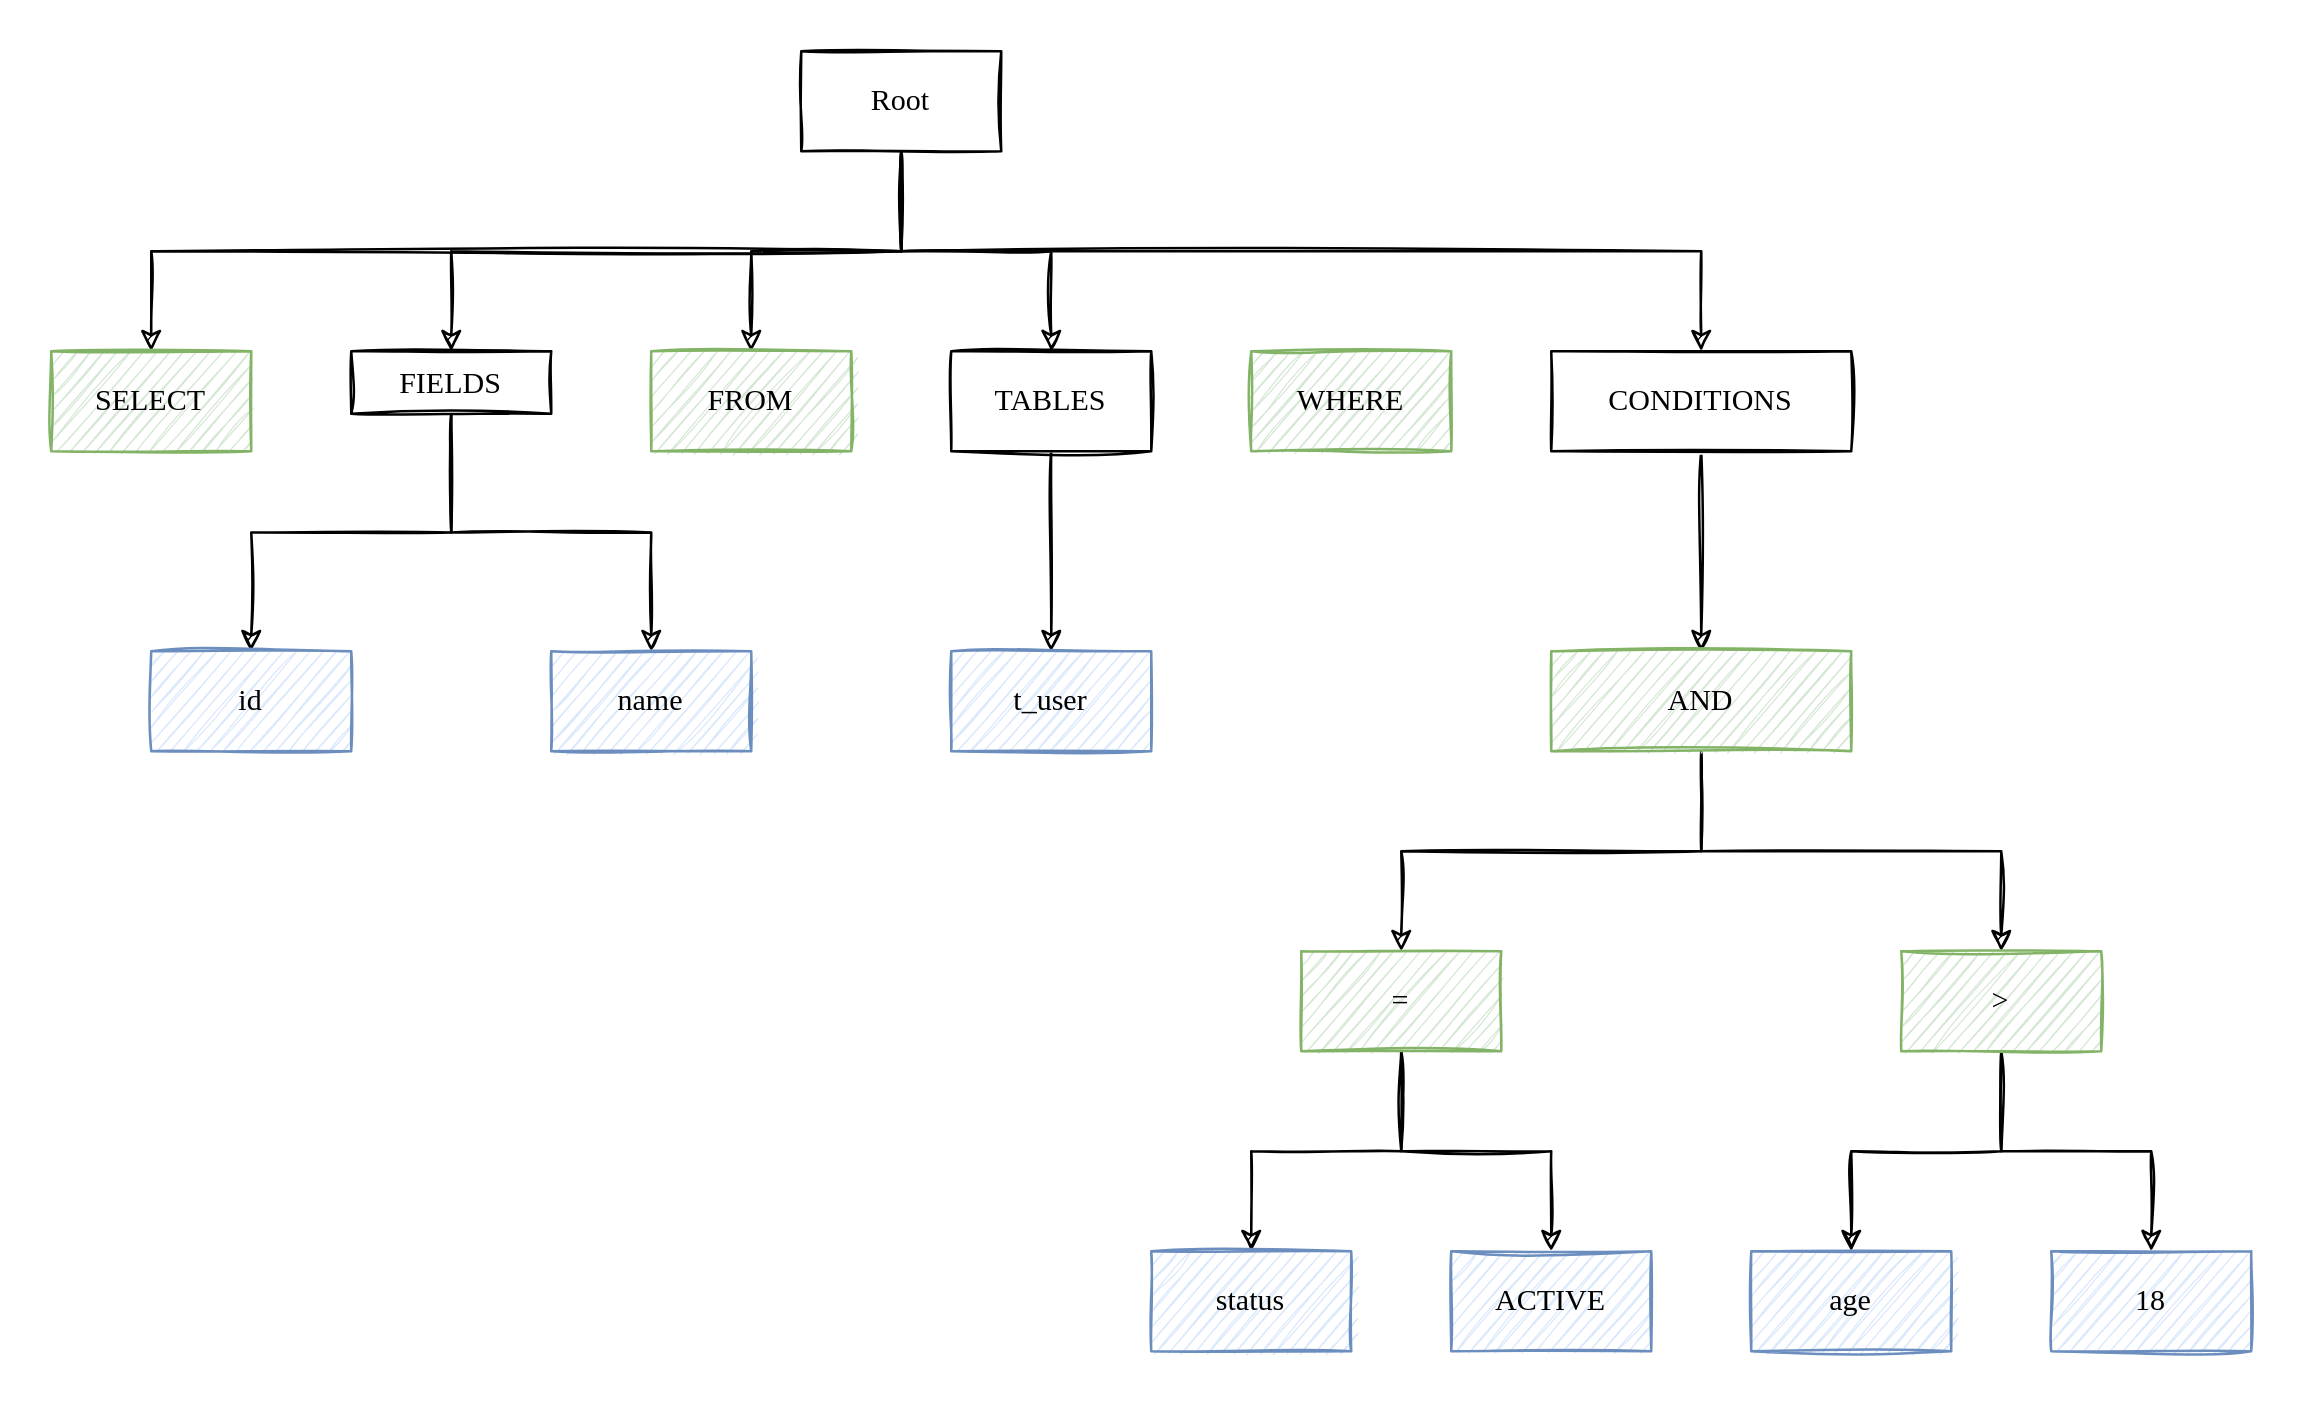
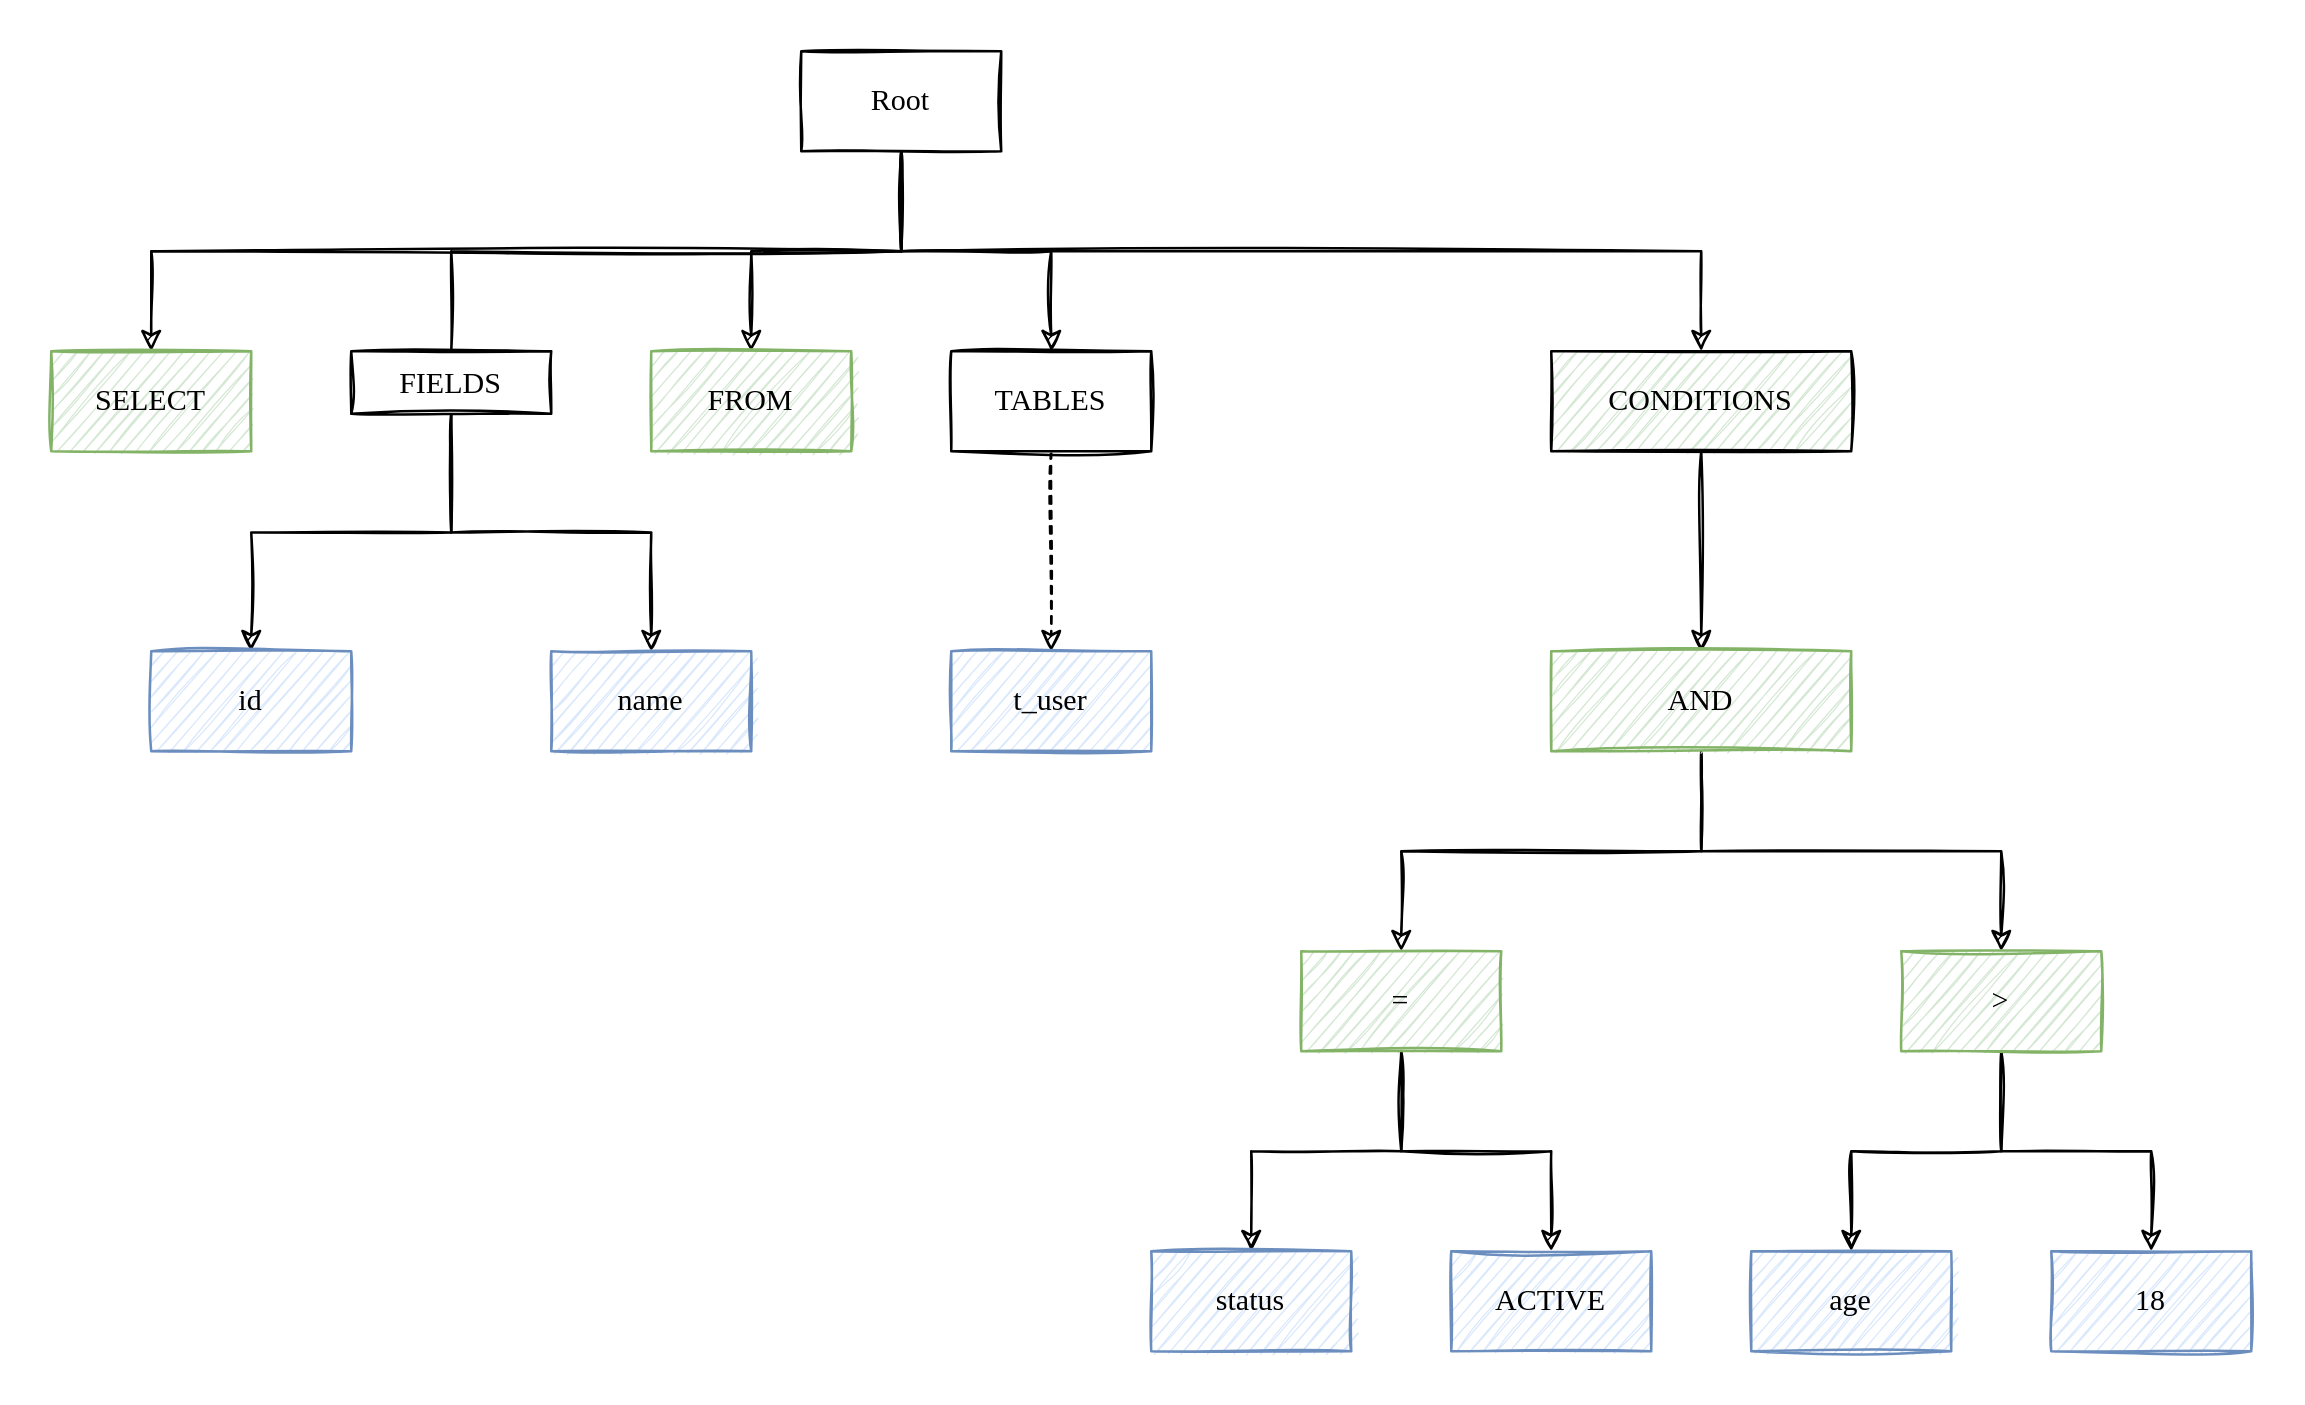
edge "Root" -> "FIELDS": arrowhead classic -> none
node "WHERE": removed
node "CONDITIONS": fillcolor #ffffff -> #d5e8d4
edge "TABLES" -> "t_user": style solid -> dashed
